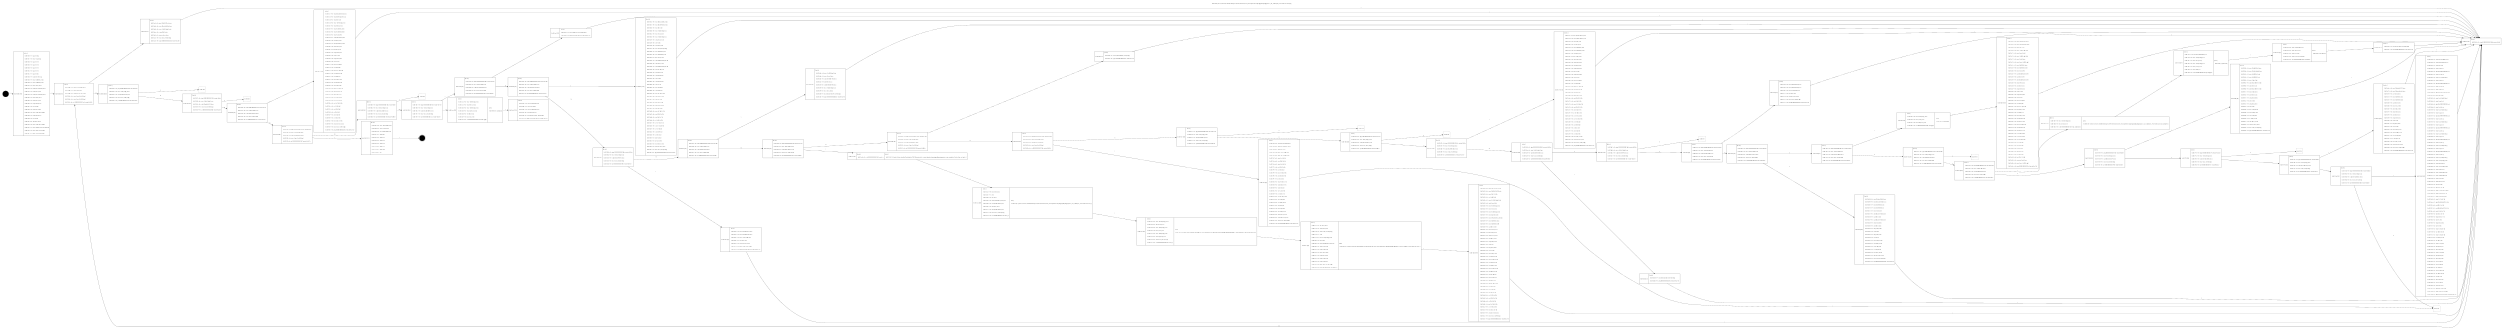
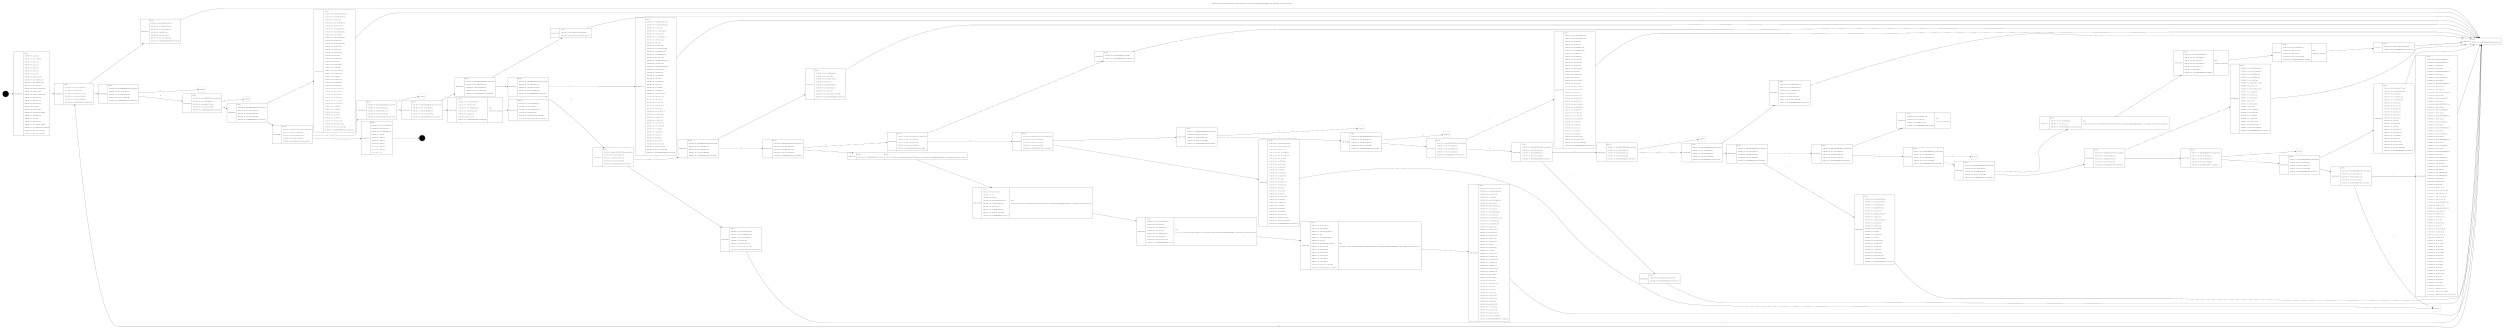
node "0x401a00 [163]": removed
